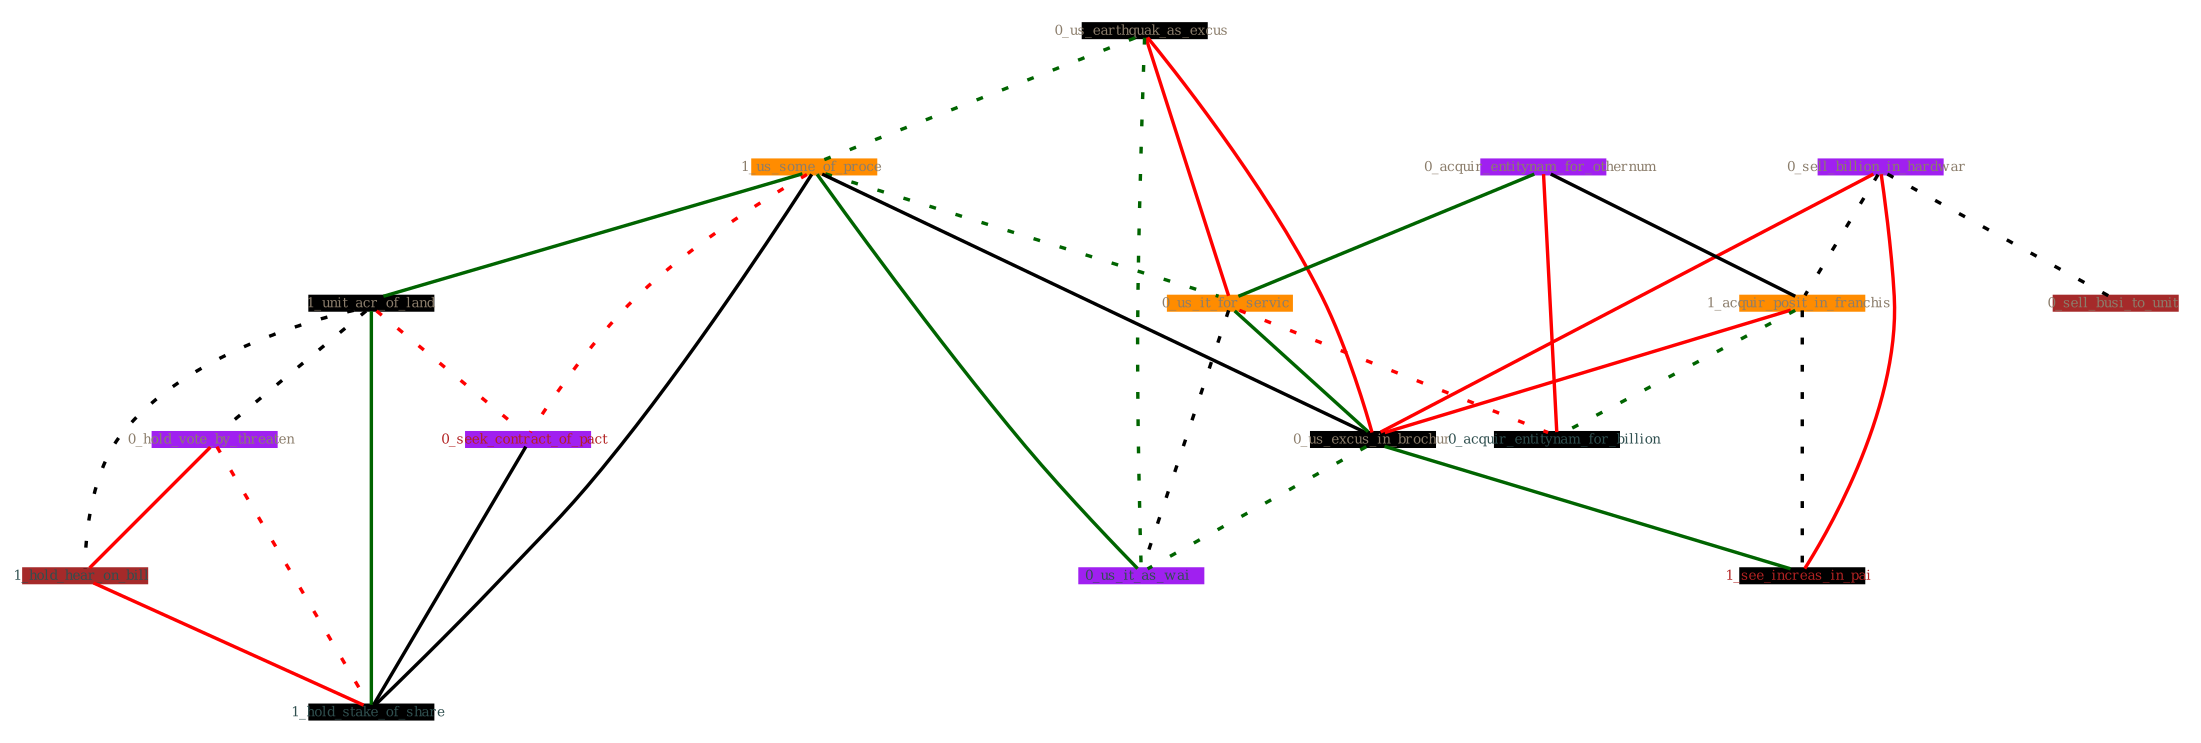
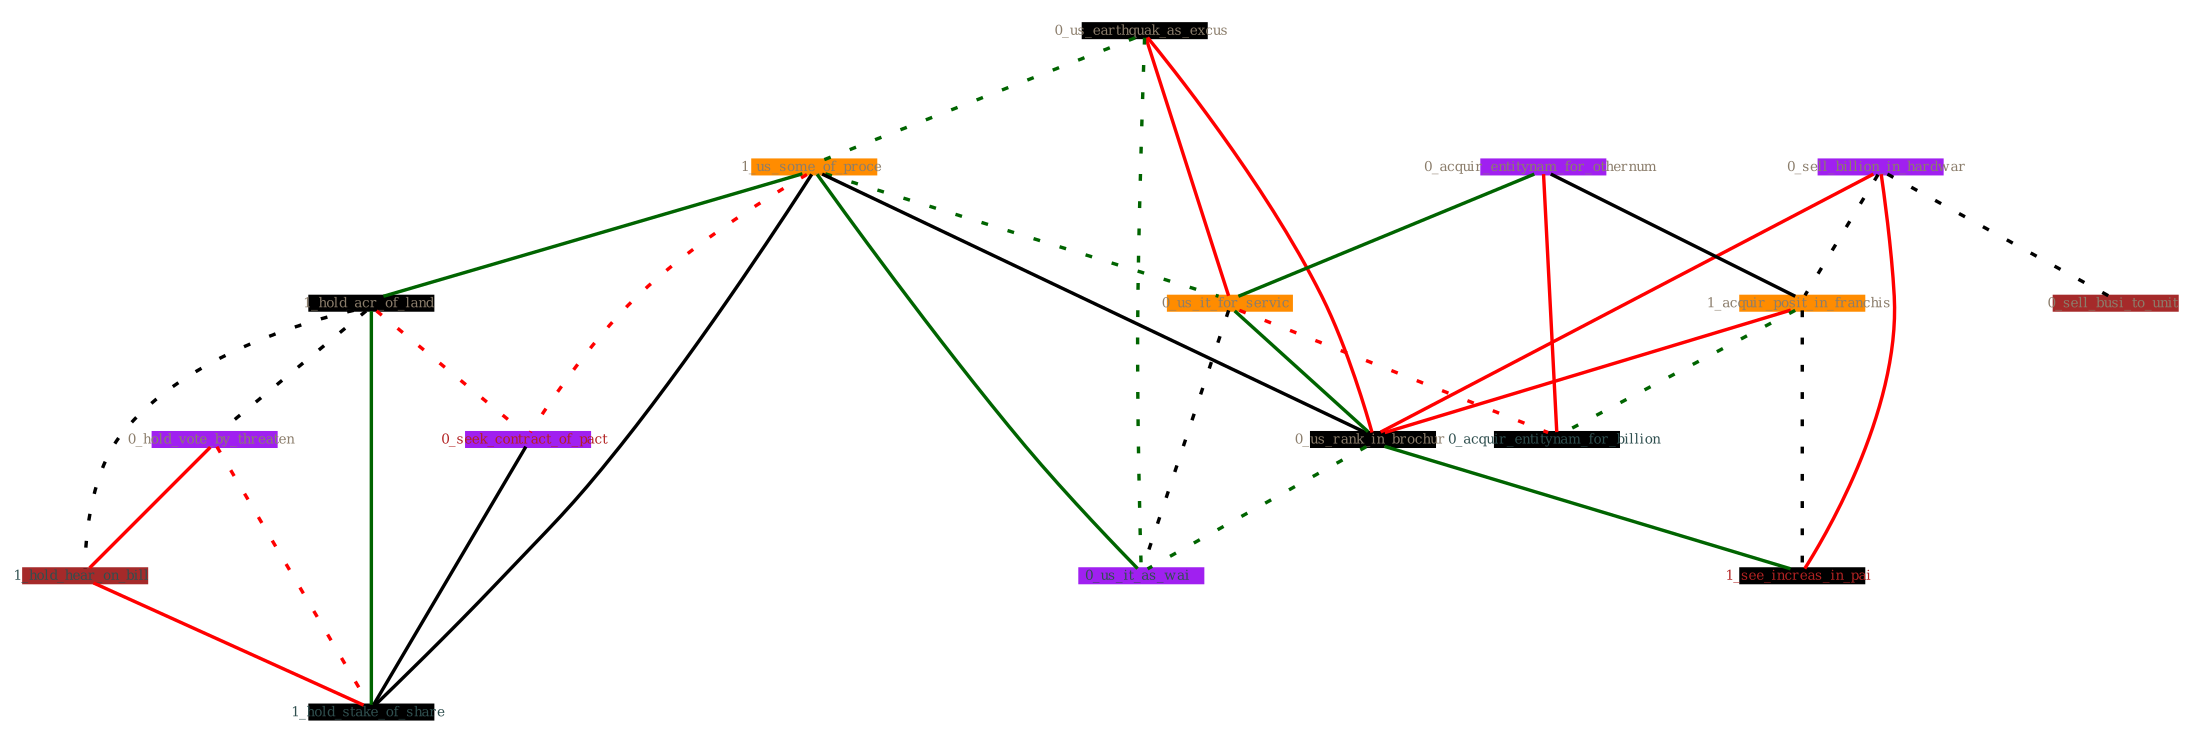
node "1_unit_acr_of_land": label "1_unit_acr_of_land" -> "1_hold_acr_of_land"
node "0_us_excus_in_brochur": label "0_us_excus_in_brochur" -> "0_us_rank_in_brochur"
